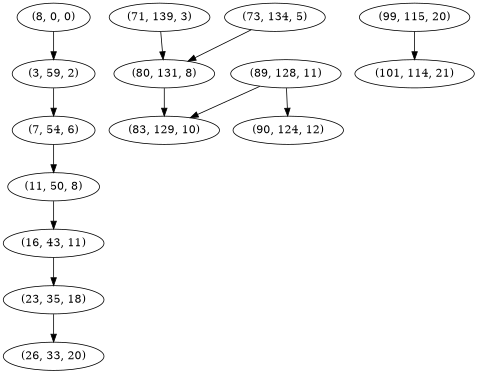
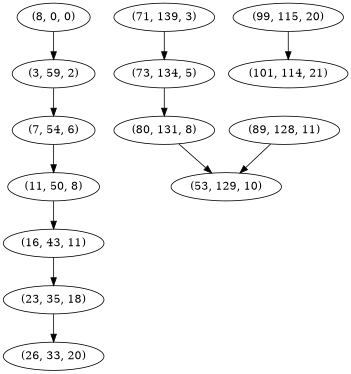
edge "(71, 139, 3)" -> "(80, 131, 8)": now "(71, 139, 3)" -> "(73, 134, 5)"
node "(83, 129, 10)": label "(83, 129, 10)" -> "(53, 129, 10)"
node "(90, 124, 12)": removed
